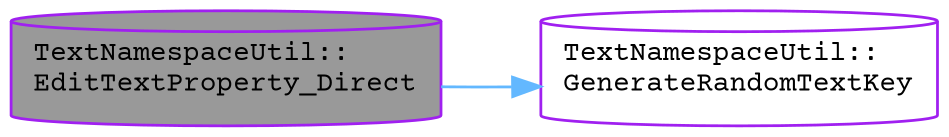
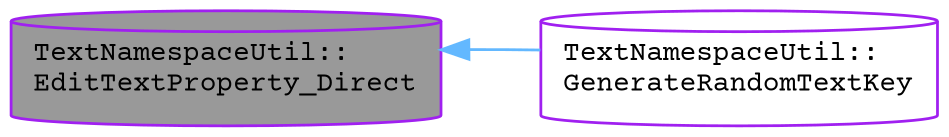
edge "TextNamespaceUtil:: EditTextProperty_Direct" -> "TextNamespaceUtil:: GenerateRandomTextKey": reversed
